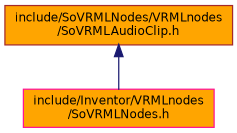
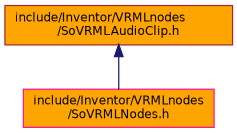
node "include/SoVRMLNodes/VRMLnodes /SoVRMLAudioClip.h": label "include/SoVRMLNodes/VRMLnodes /SoVRMLAudioClip.h" -> "include/Inventor/VRMLnodes /SoVRMLAudioClip.h"
